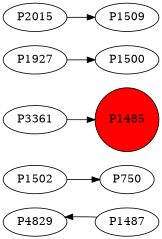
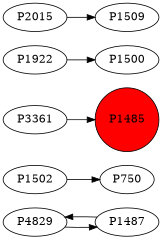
node "P1927": label "P1927" -> "P1922"
edge "P4829" -> "P1487": added
